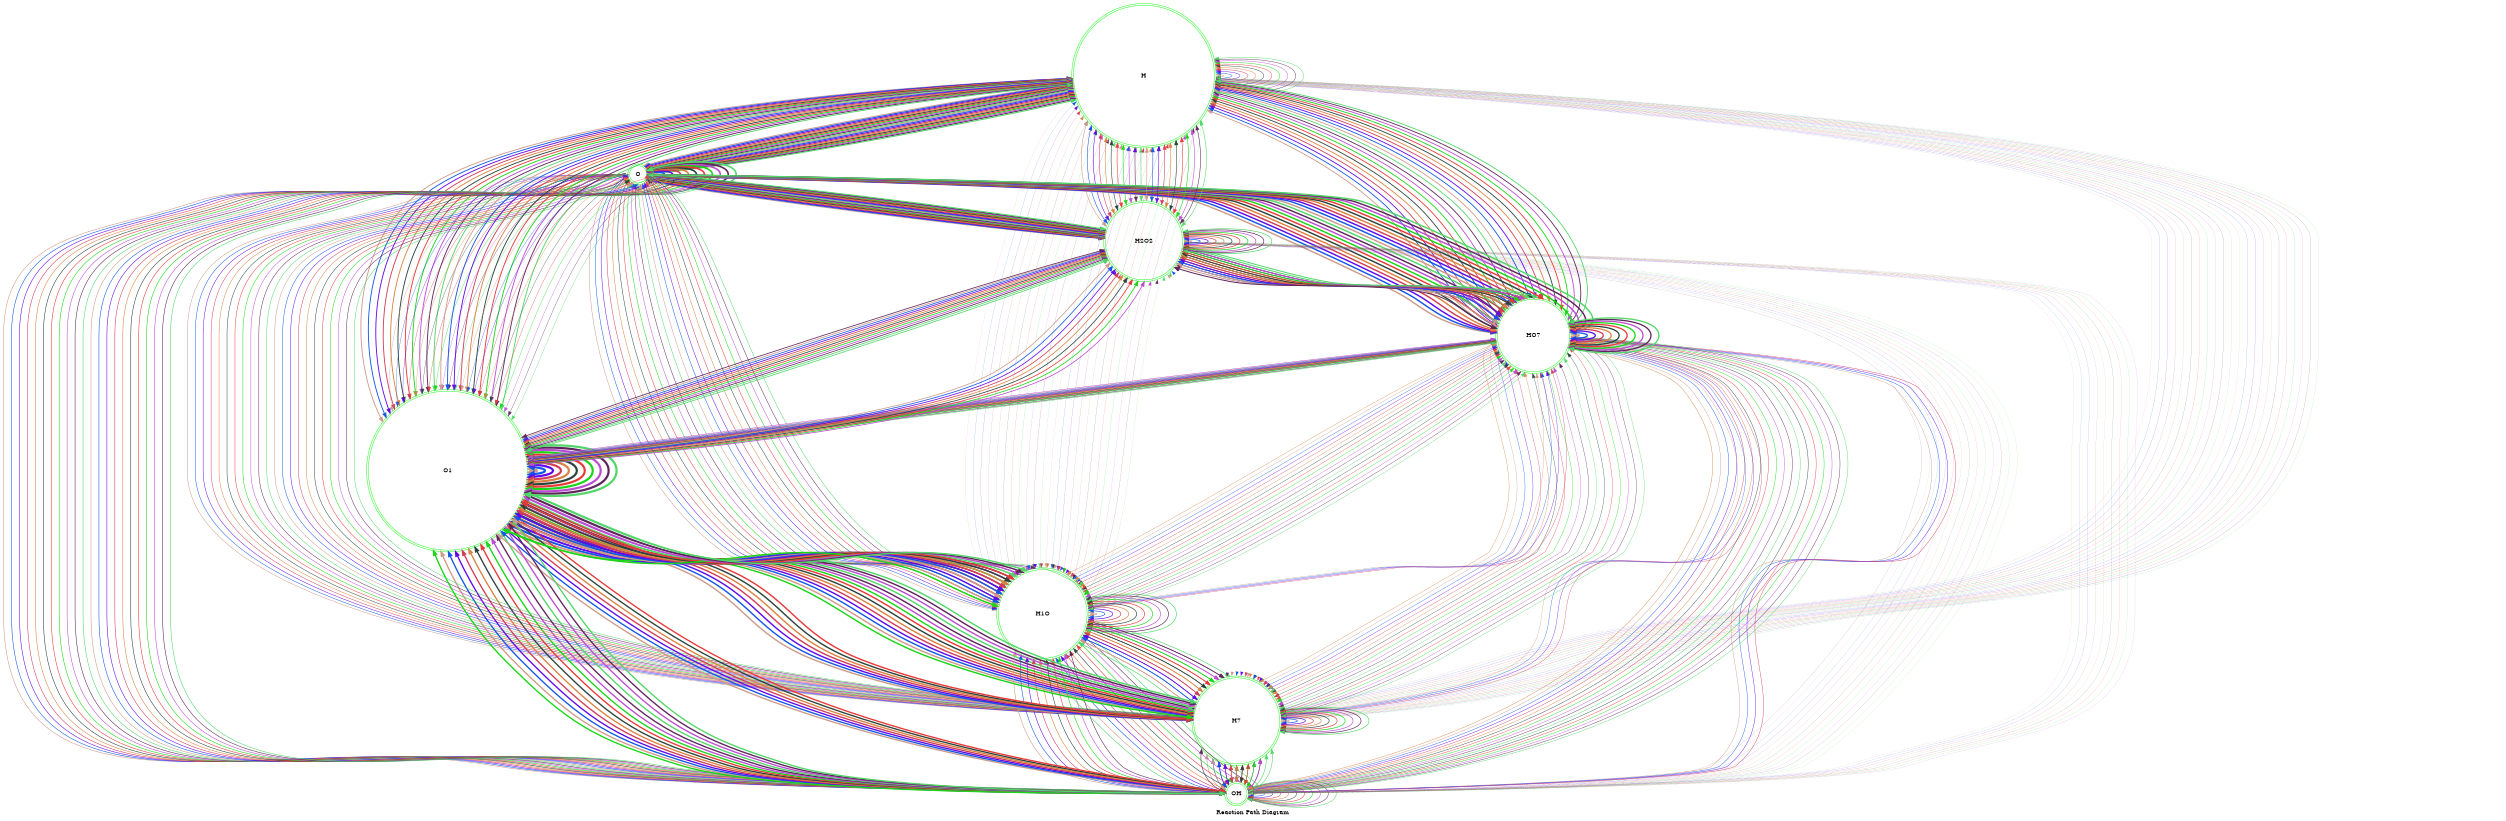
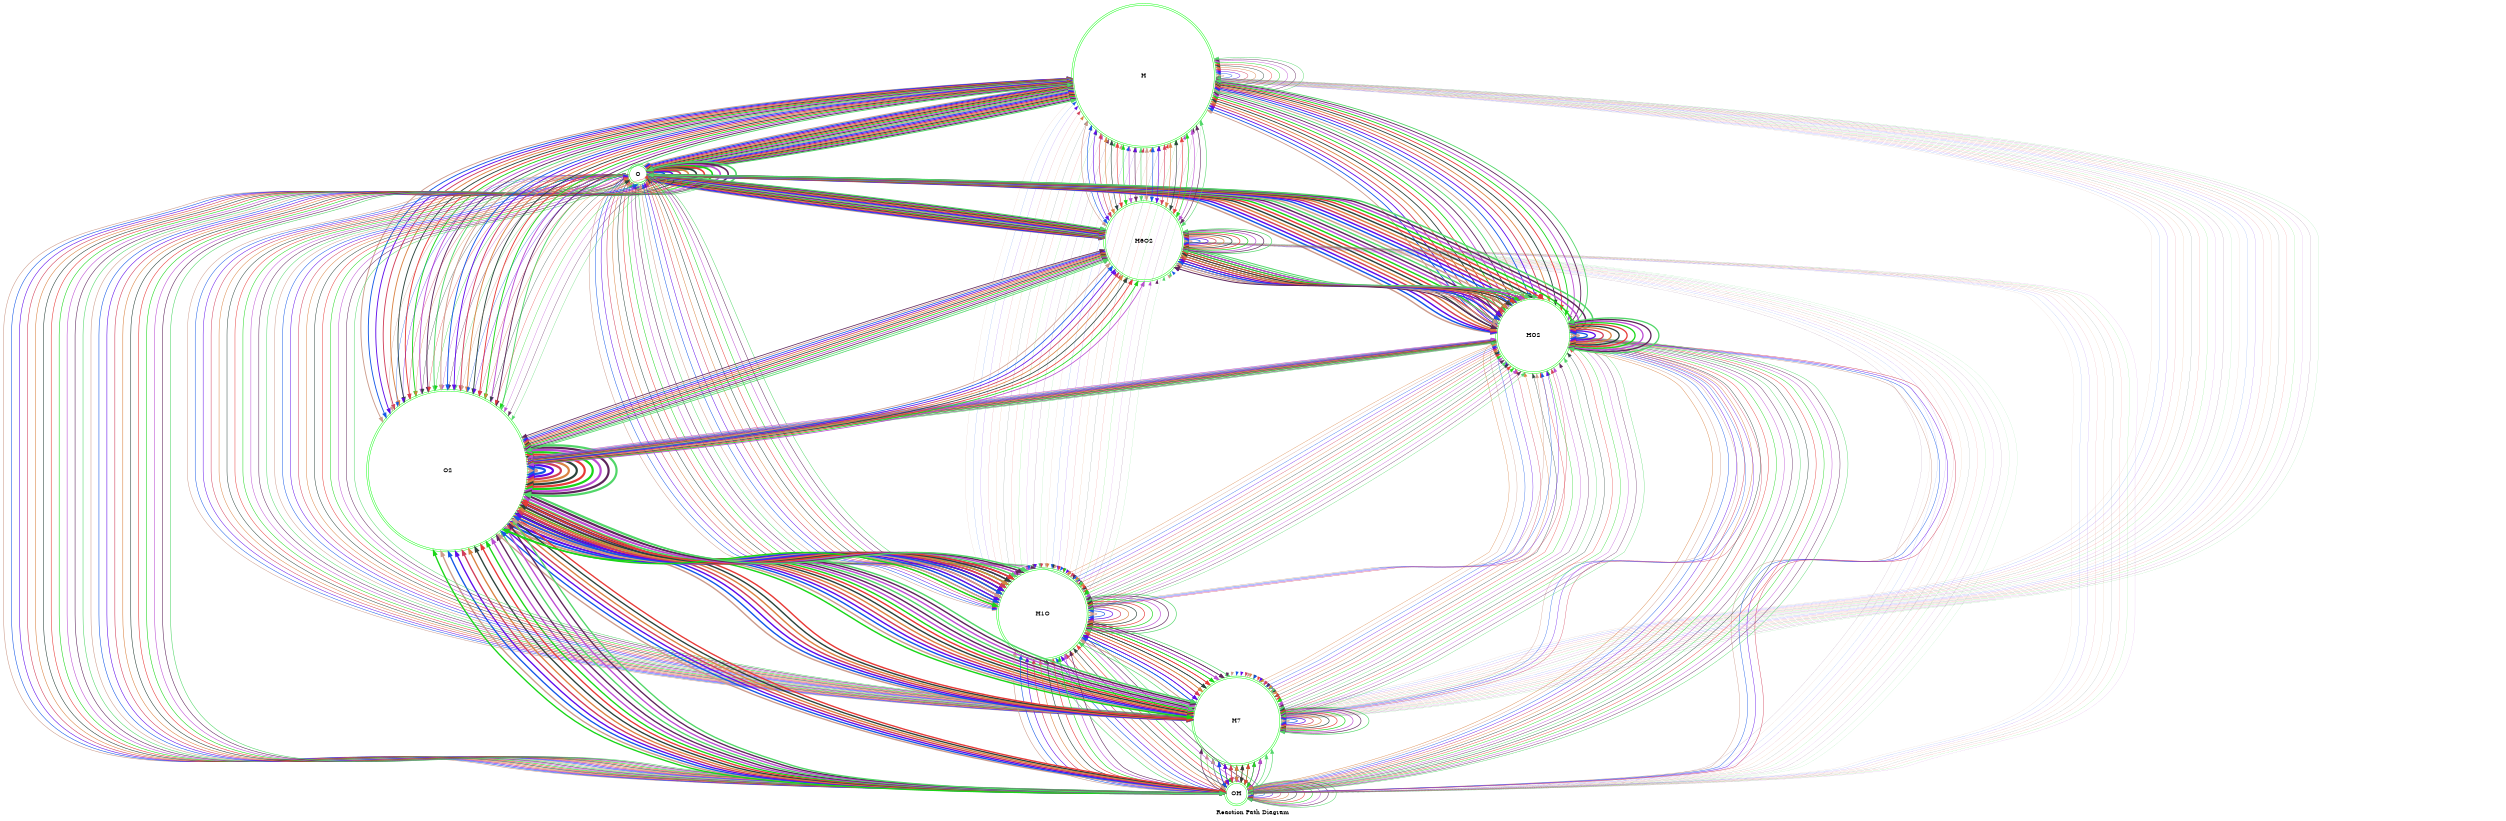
node "H2O2": label "H2O2" -> "H6O2"
node "HO7": label "HO7" -> "HO2"
node "O1": label "O1" -> "O2"
